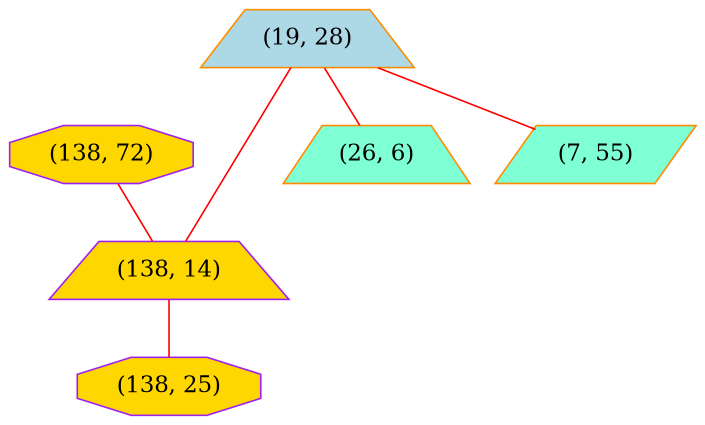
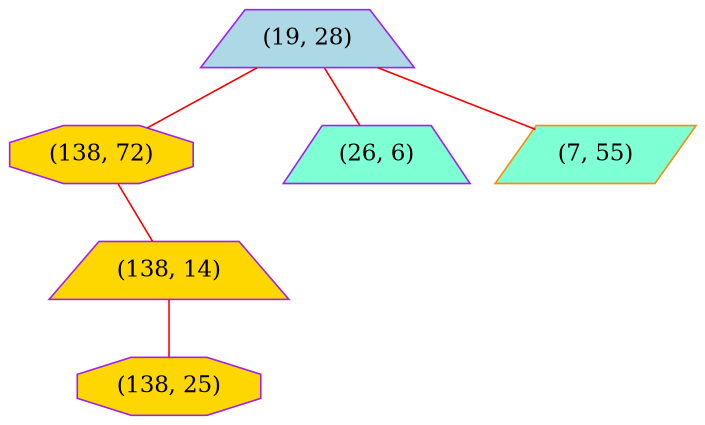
node "(19, 28)": color darkorange -> purple
edge "(19, 28)" -- "(138, 14)": now "(19, 28)" -- "(138, 72)"
node "(26, 6)": color darkorange -> purple
